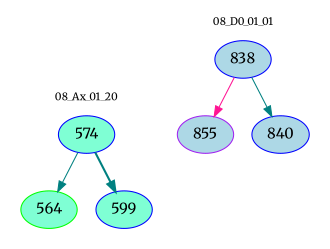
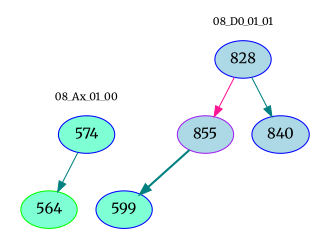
node "838": label "838" -> "828"
cluster "08_Ax_01_20": label "08_Ax_01_20" -> "08_Ax_01_00"
edge "574" -> "599": now "855" -> "599"
